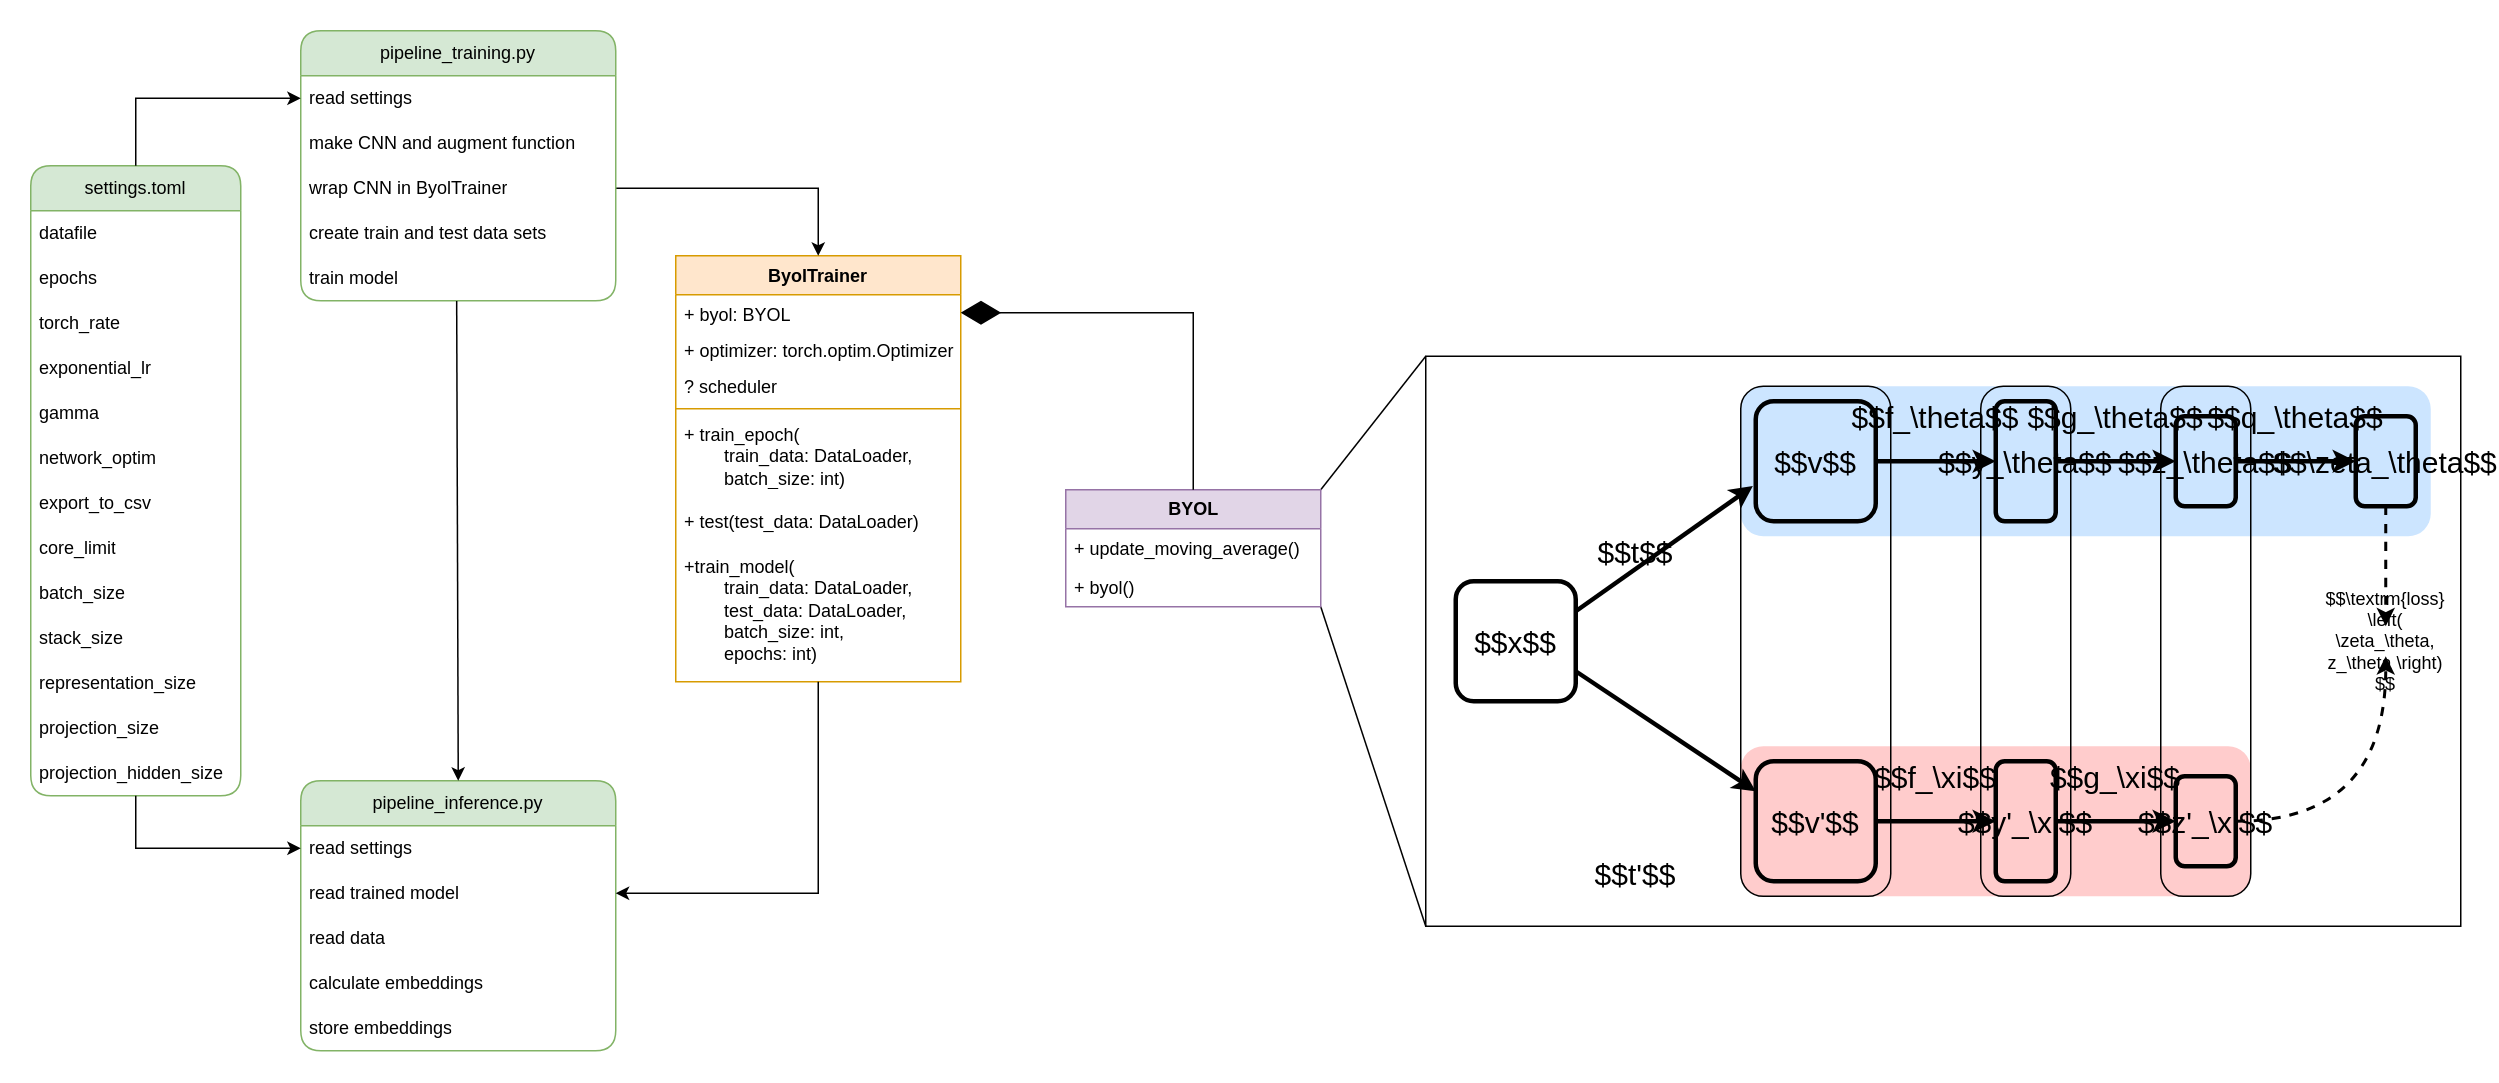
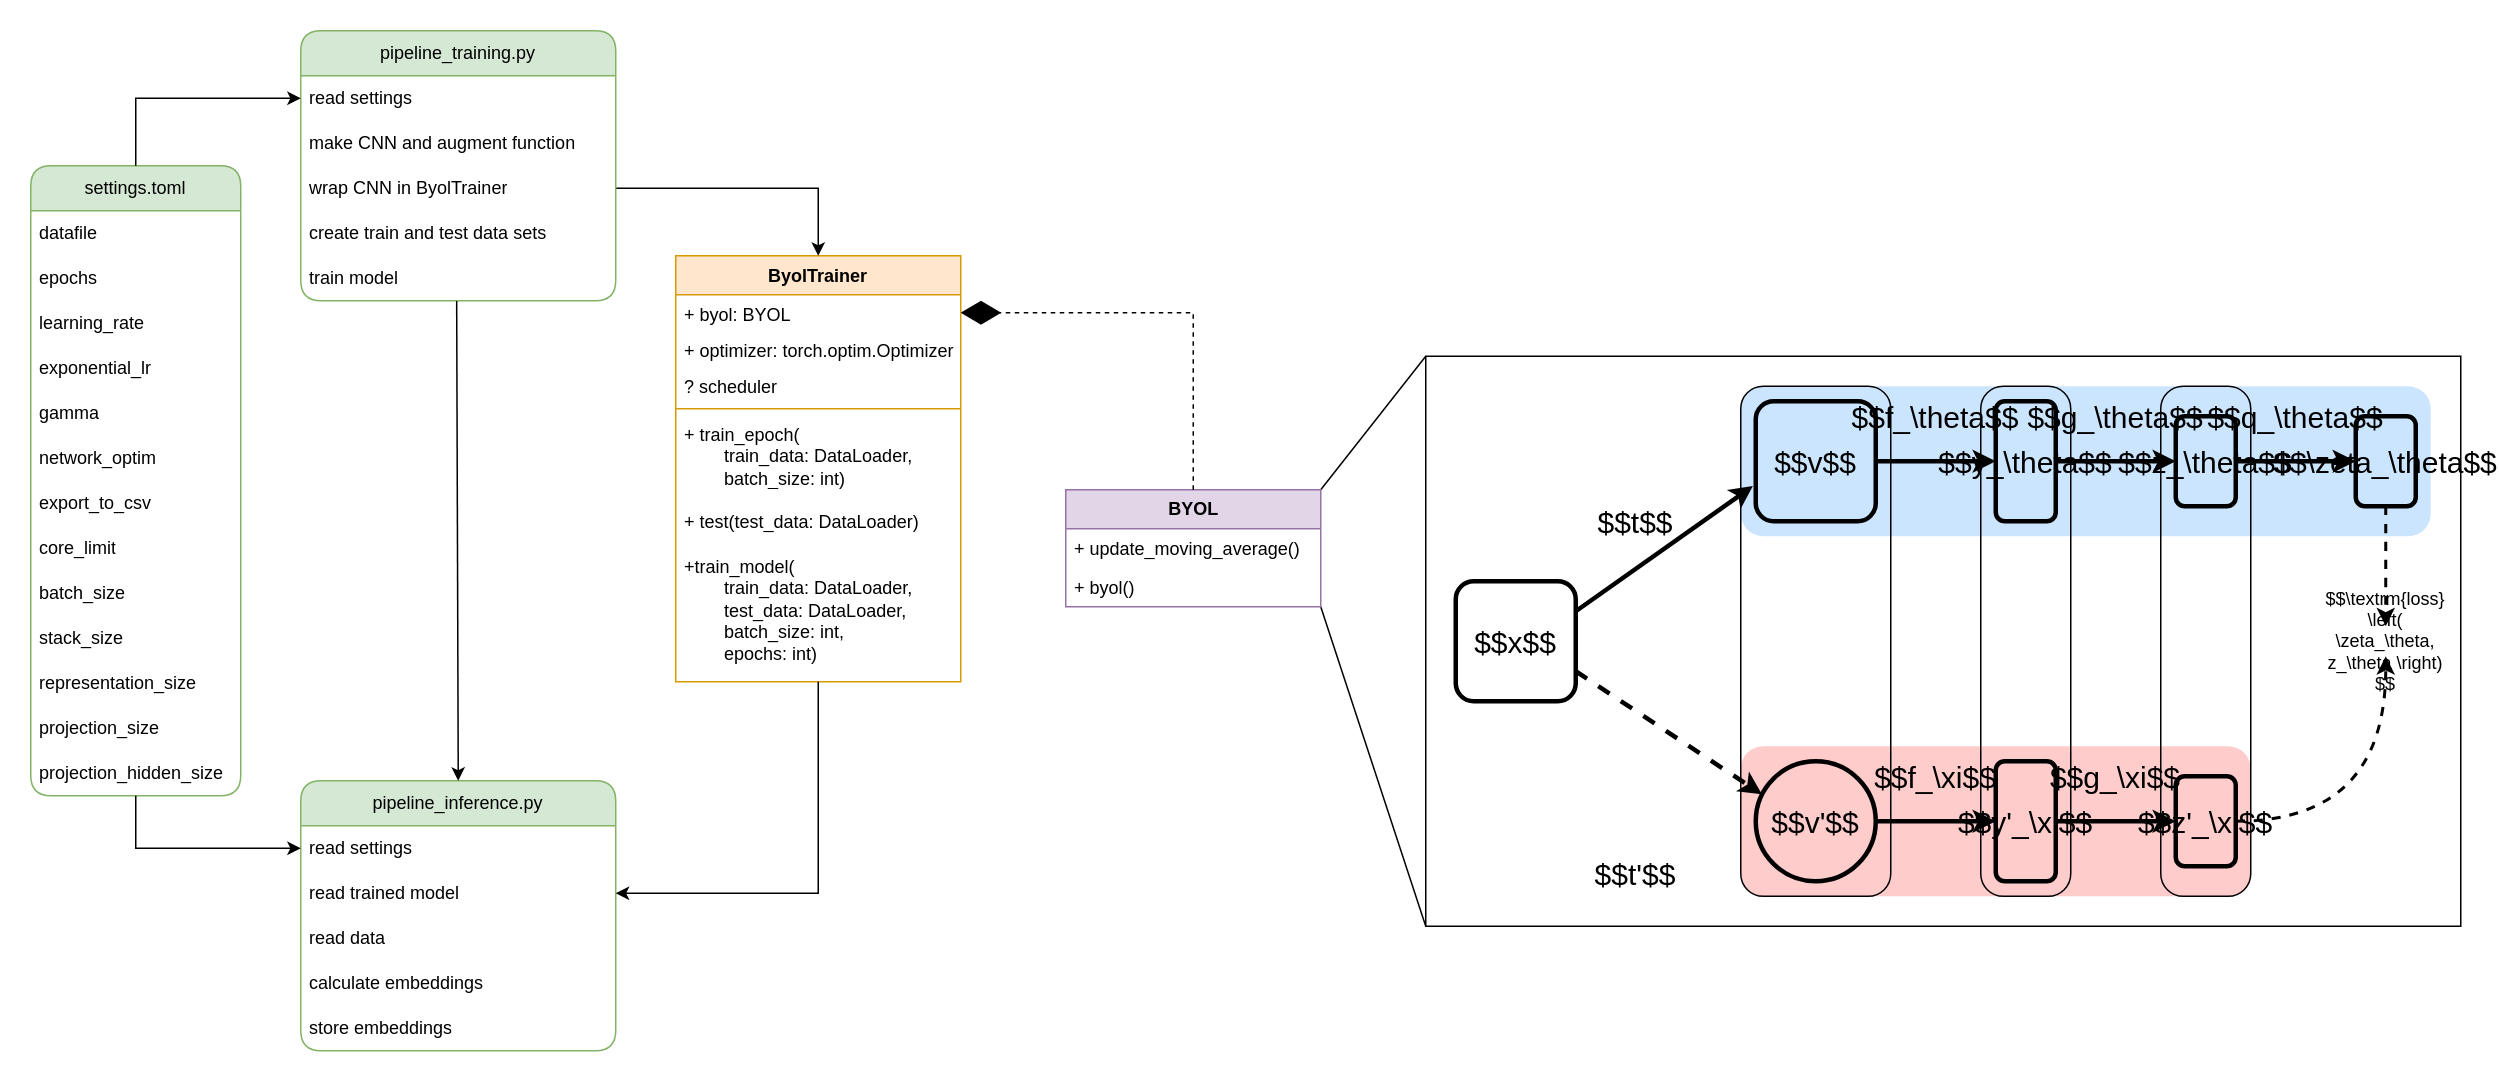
edge "BYOL" -> "+ byol: BYOL": style solid -> dashed
node "torch_rate": label "torch_rate" -> "learning_rate"
node "$$t$$": moved (1636, 551) -> (1636, 521)
edge "$$x$$" -> "$$v'$$": style solid -> dashed
node "$$v'$$": shape rounded rectangle -> ellipse
